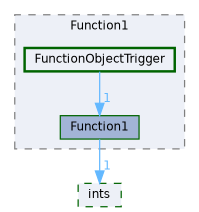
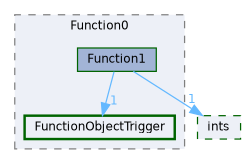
cluster "Function1": label "Function1" -> "Function0"
edge "FunctionObjectTrigger" -> "Function1": reversed
